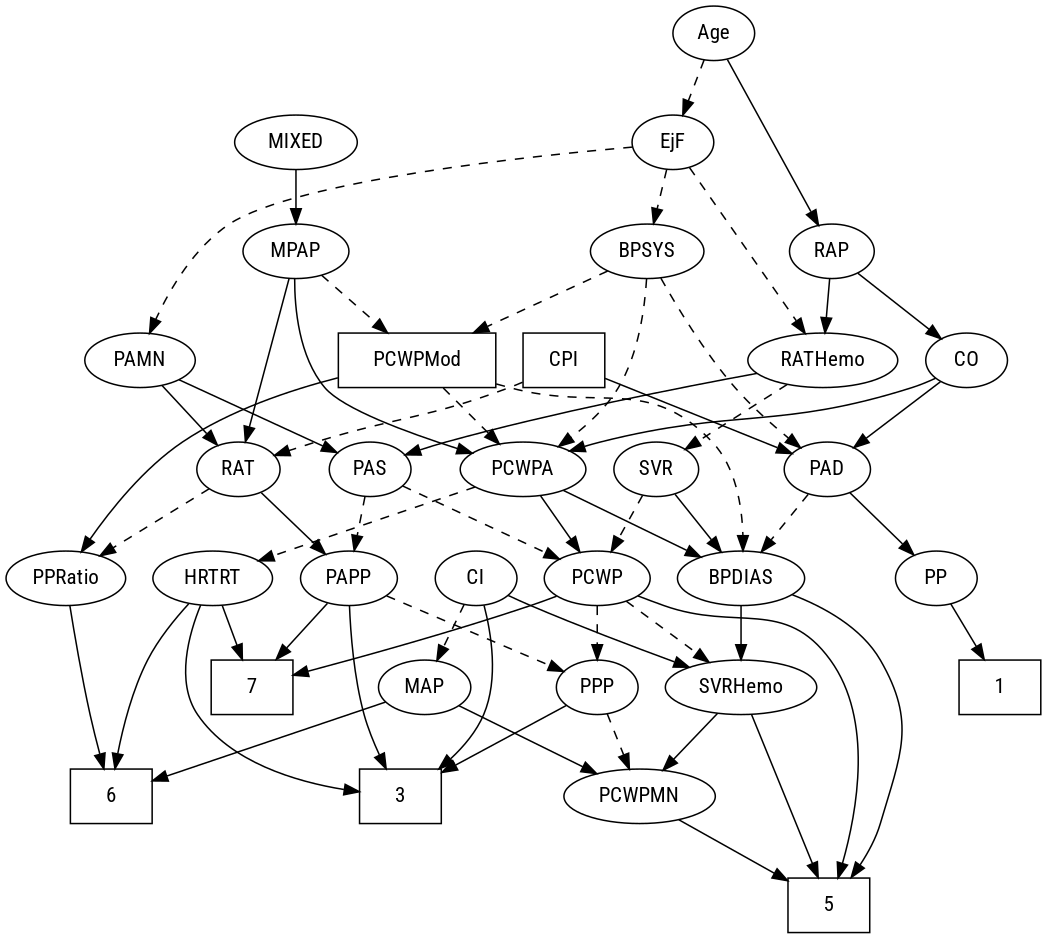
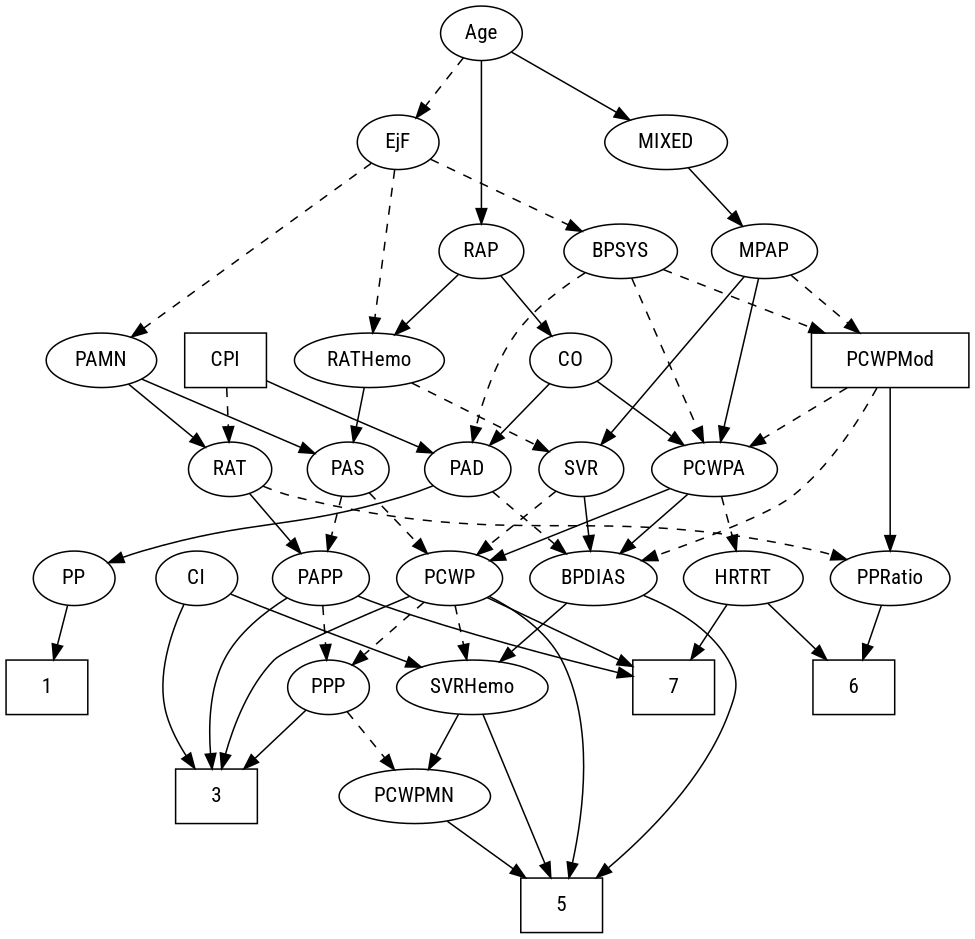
edge "Age" -> "MIXED": added
edge "MPAP" -> "RAT": now "MPAP" -> "SVR"
node "MAP": removed
edge "HRTRT" -> "3": now "PCWP" -> "3"
